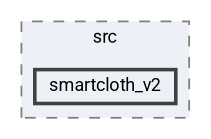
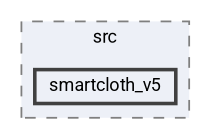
node "smartcloth_v2": label "smartcloth_v2" -> "smartcloth_v5"
